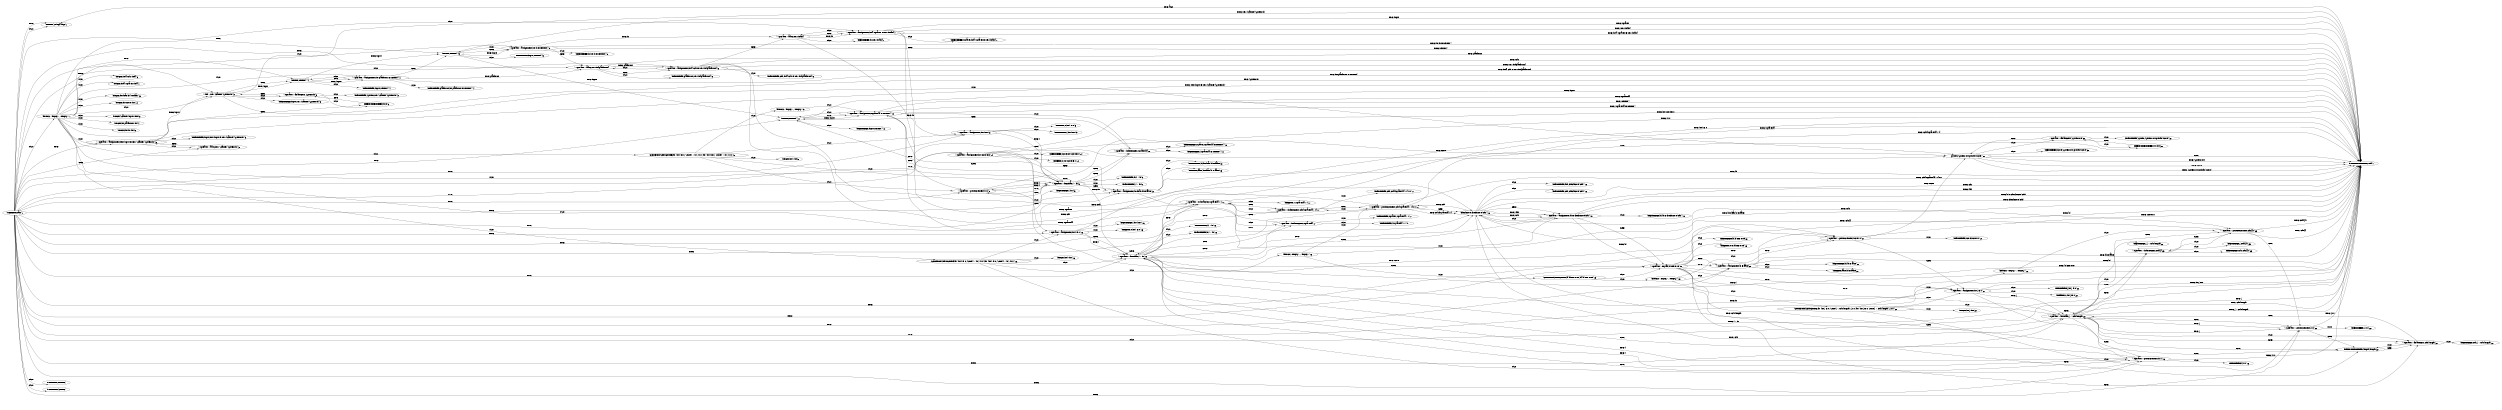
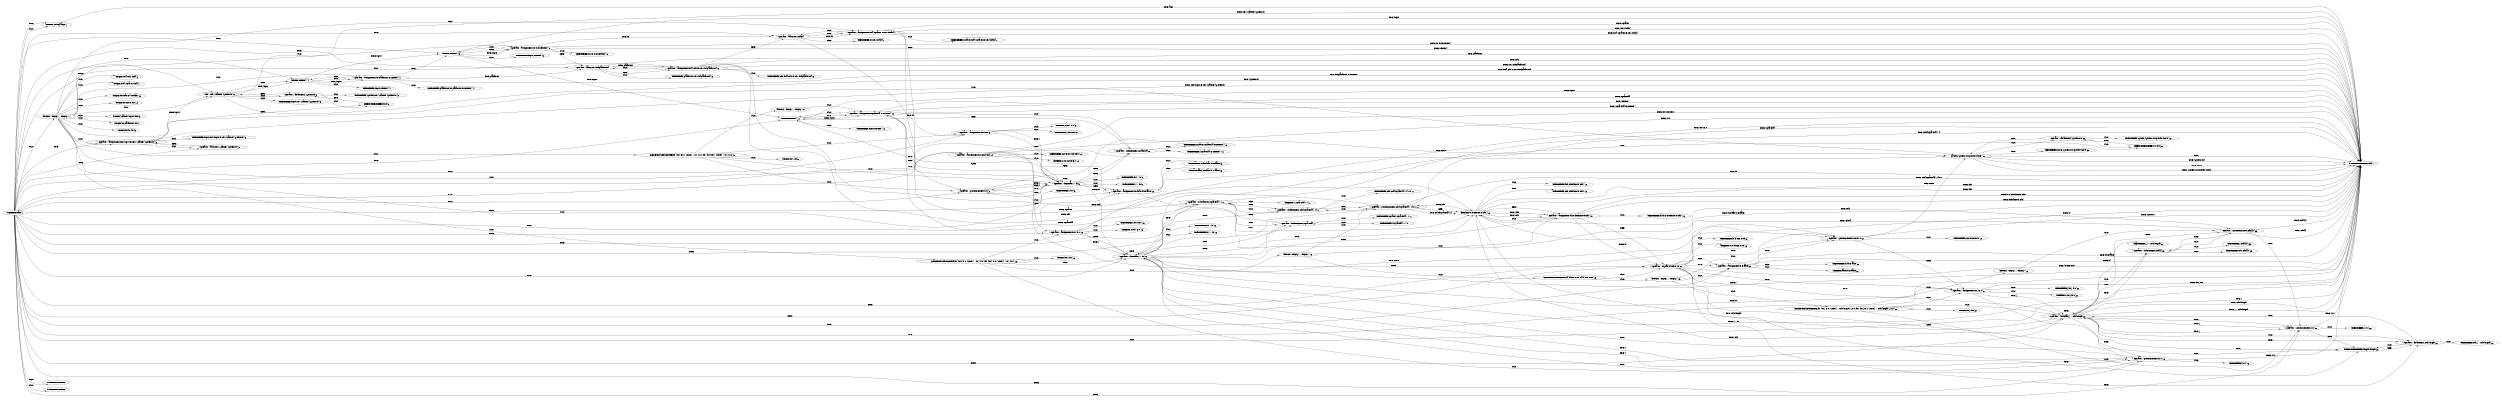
edge "(METHOD,main)" -> "(<operator>.alloc,new int[in])": added, label "DDG:"
